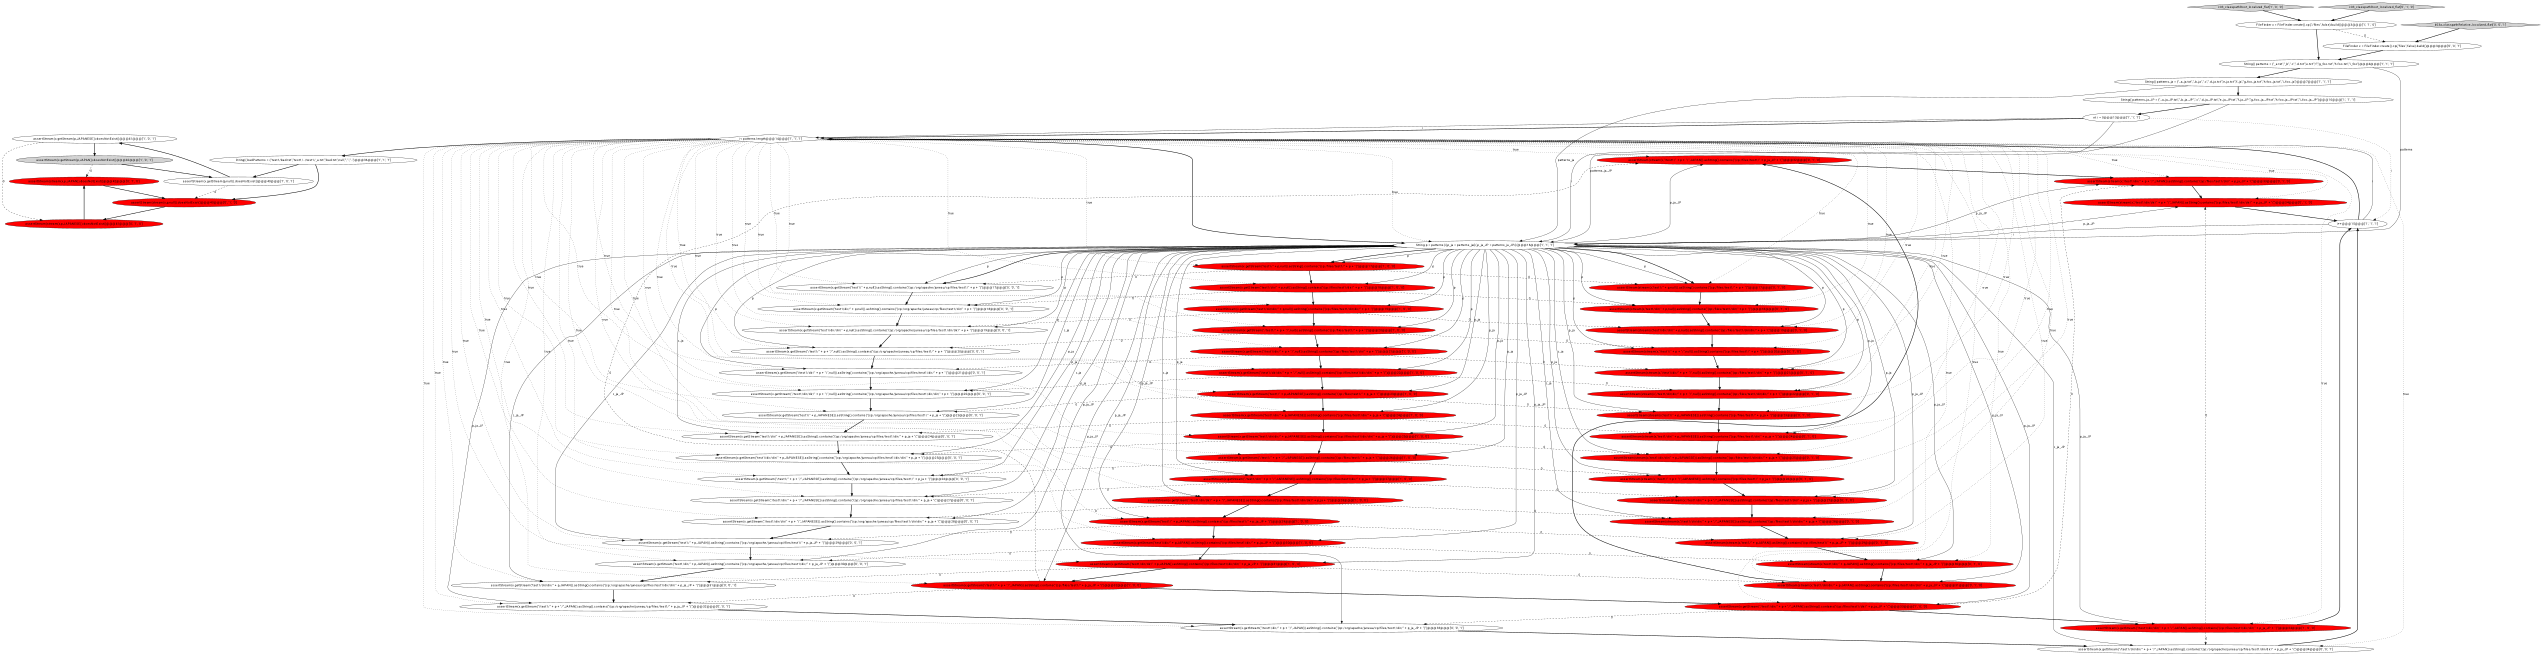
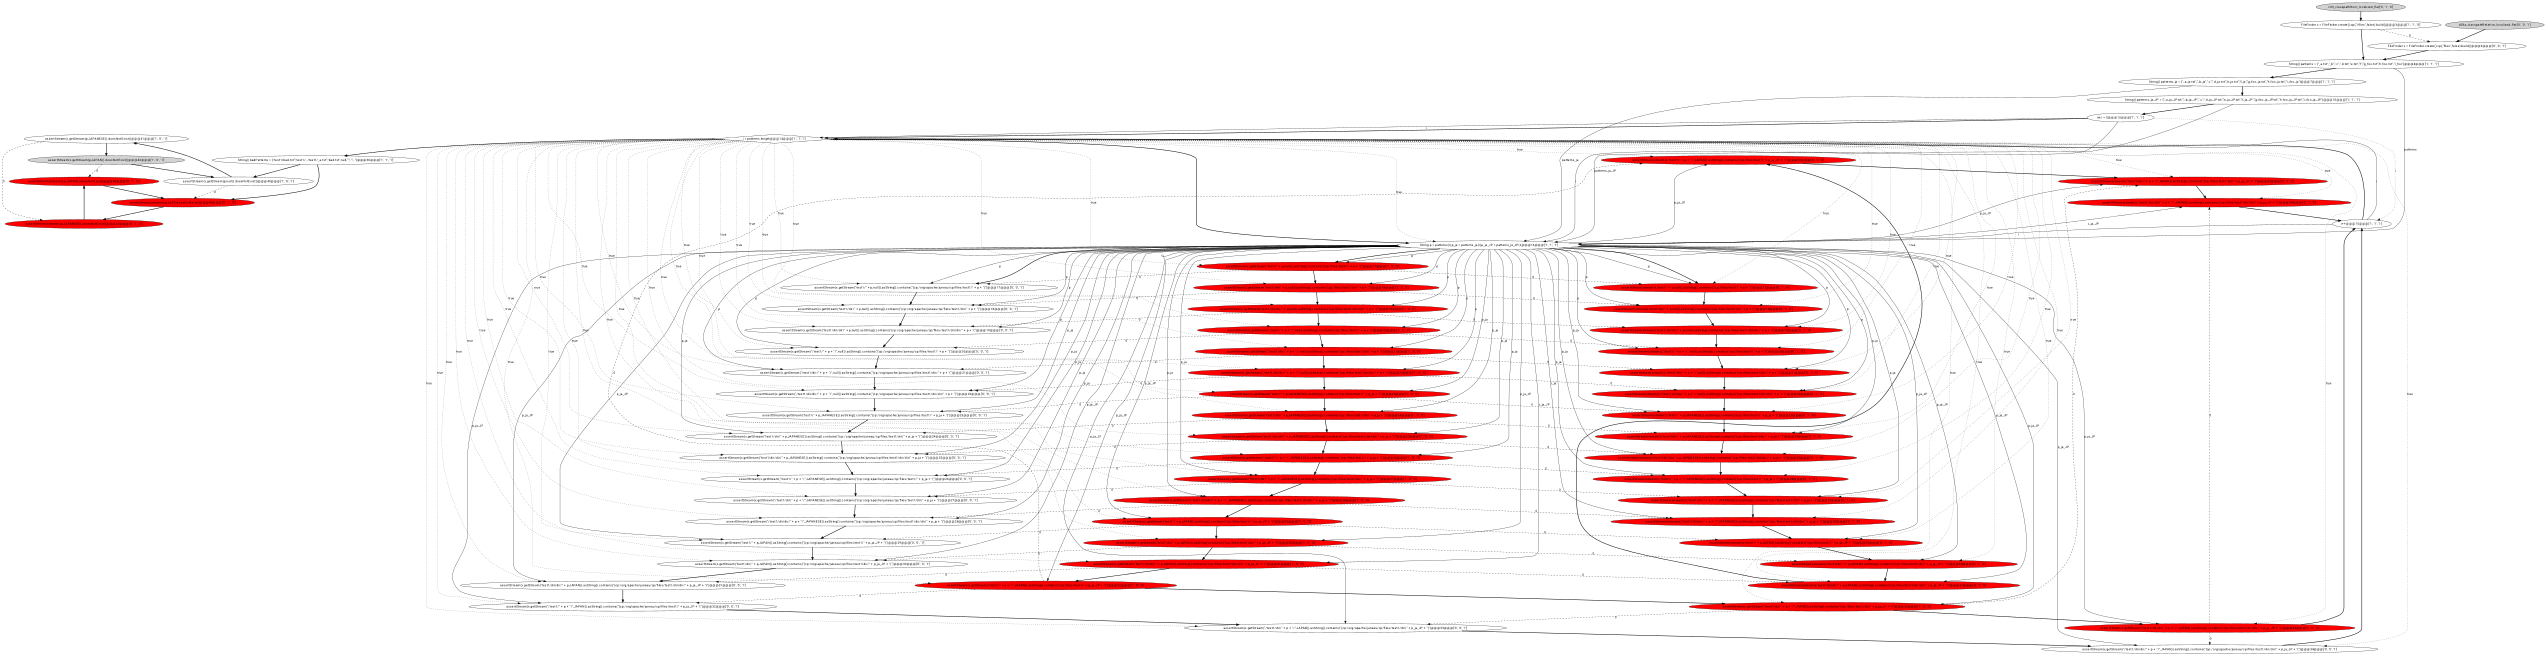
node "c03_classpathRoot_localized_flat['1', '0', '0']": removed
node "c03_classpathRoot_localized_flat['0', '1', '0']": shape diamond -> ellipse
node "d03a_classpathRelative_localized_flat['0', '0', '1']": shape diamond -> ellipse
